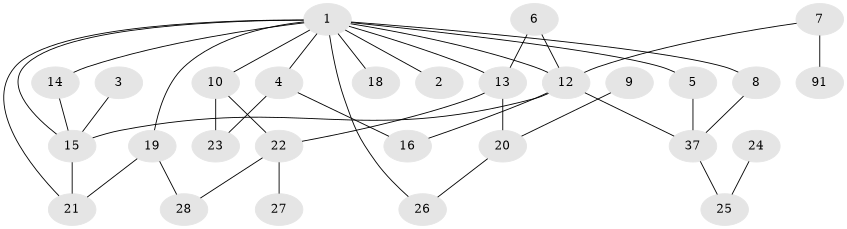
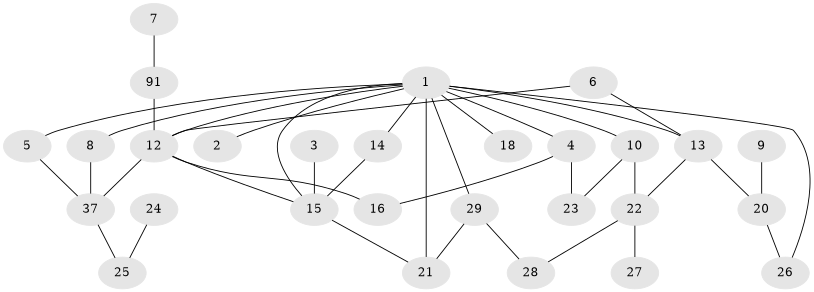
edge "7" -- "12": now "91" -- "12"
node "19": label "19" -> "29"
